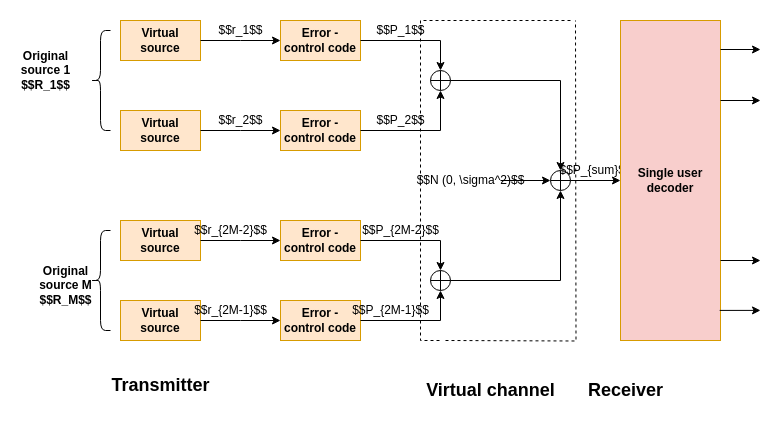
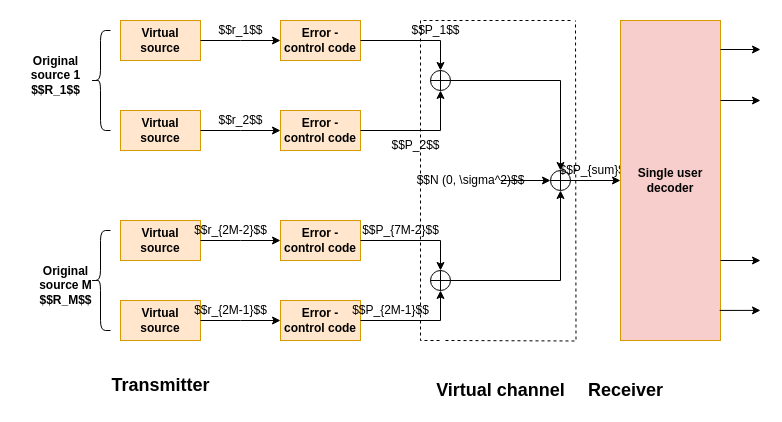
node "$$P_1$$": moved (401, 31) -> (436, 31)
node "Original source 1 $$R_1$$": moved (46, 71) -> (56, 76)
node "$$P_2$$": moved (401, 121) -> (416, 146)
node "$$P_{2M-2}$$": label "$$P_{2M-2}$$" -> "$$P_{7M-2}$$"
node "Virtual channel": moved (491, 391) -> (501, 391)
